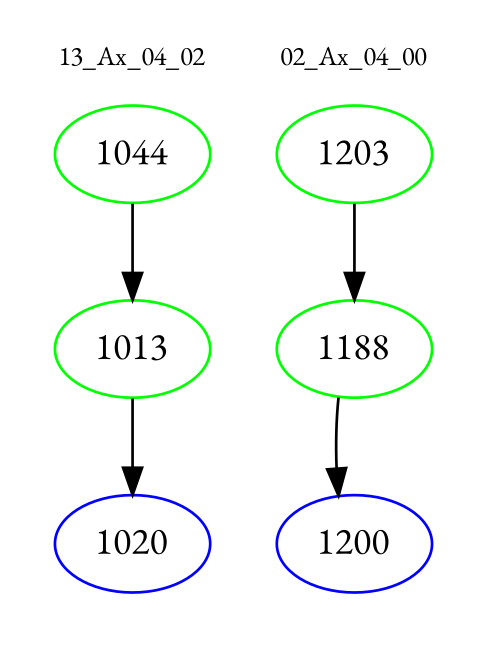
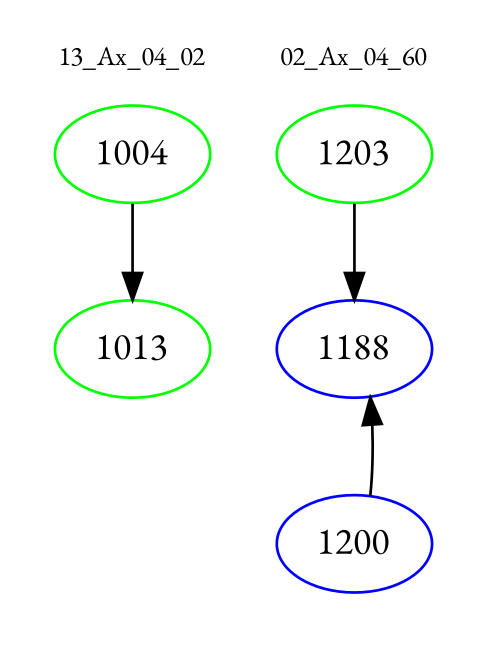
cluster "02_Ax_04_00": label "02_Ax_04_00" -> "02_Ax_04_60"
node "1044": label "1044" -> "1004"
node "1188": color green -> blue
edge "1188" -> "1200": reversed
node "1020": removed
